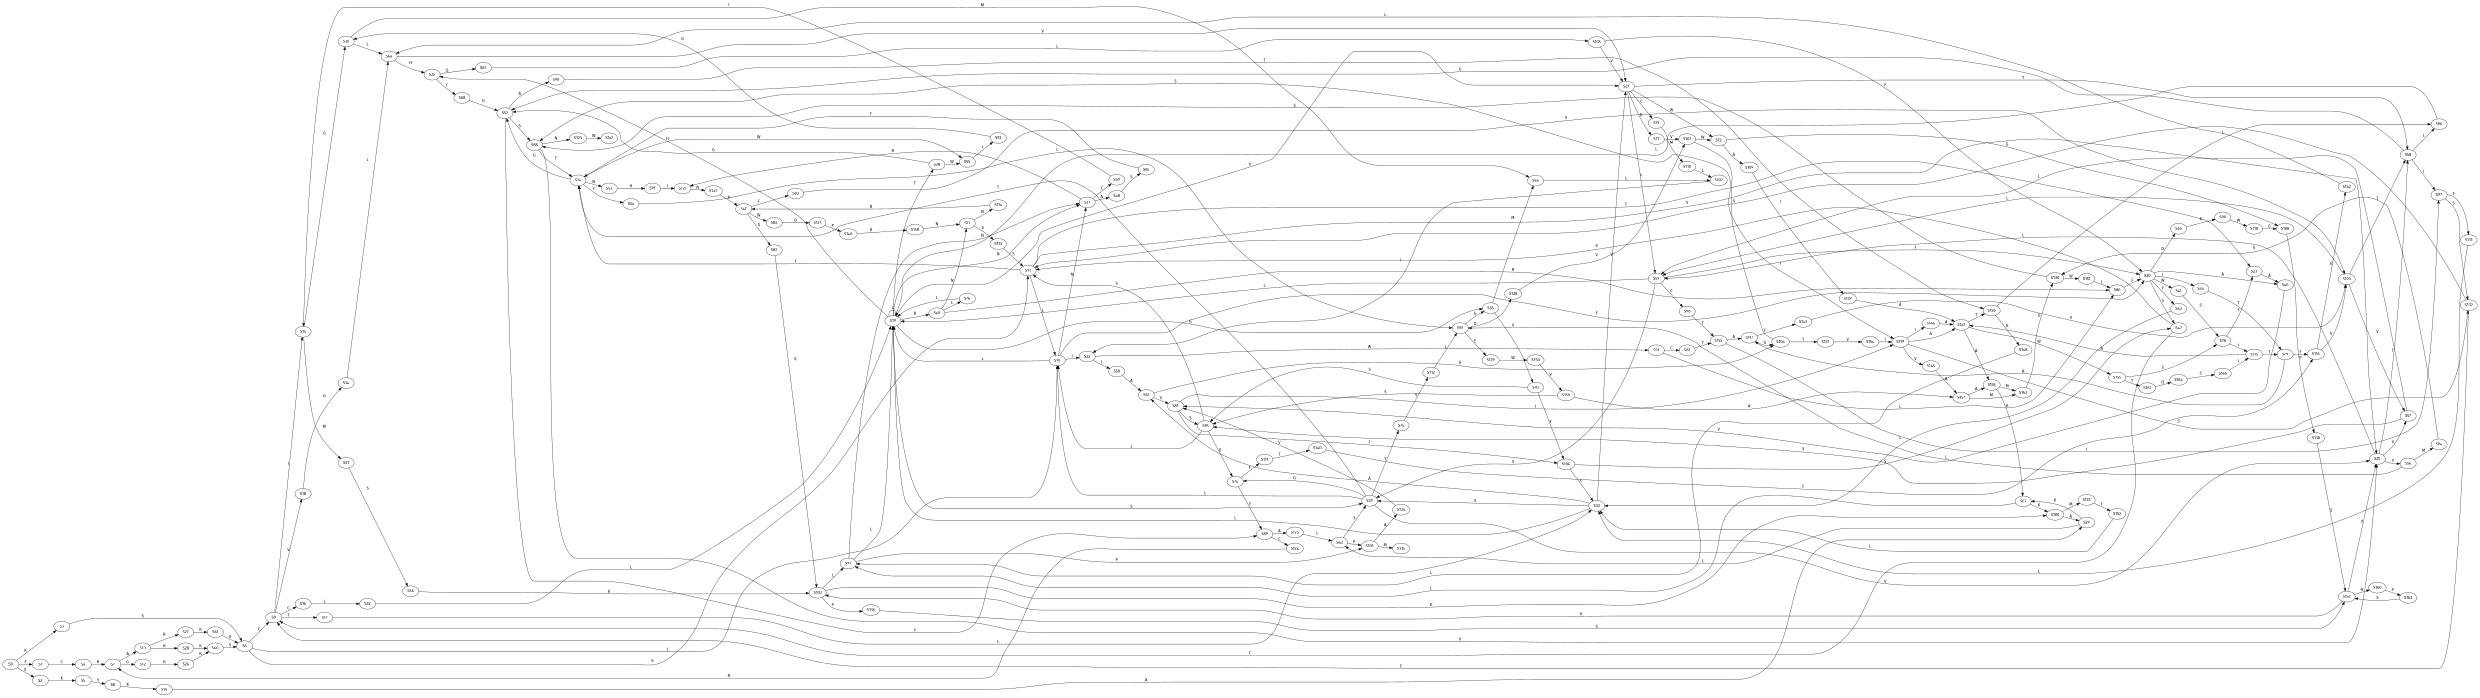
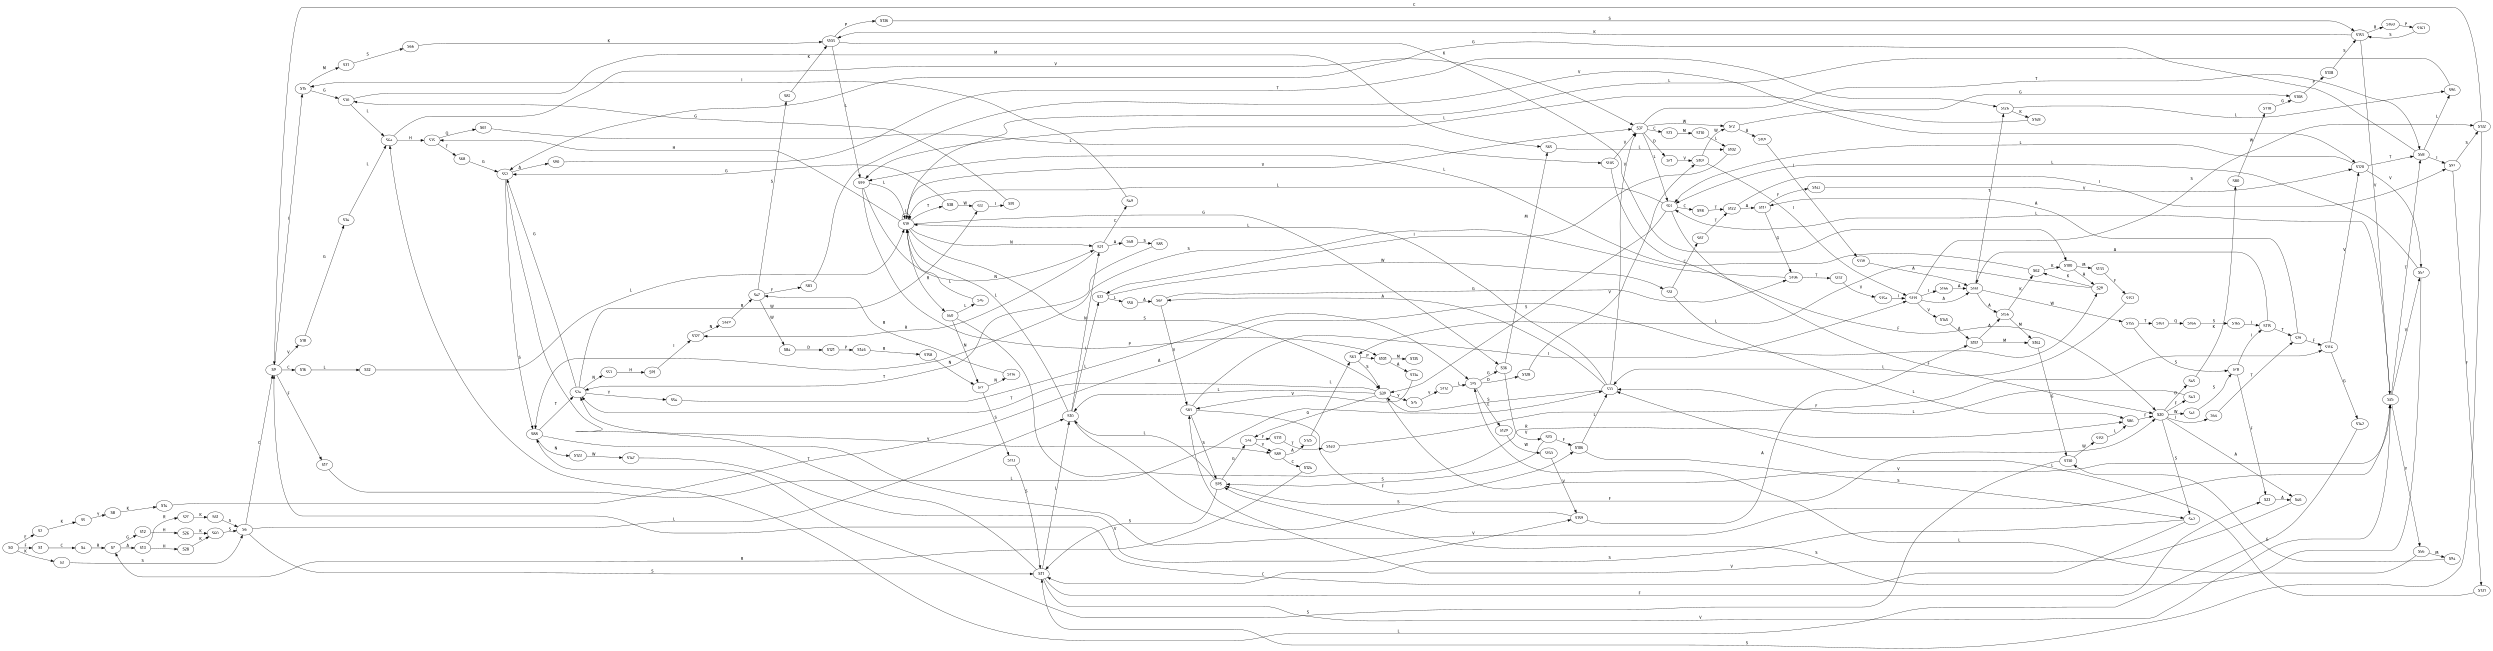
edge "S147" -> "S159": added, label "V"
